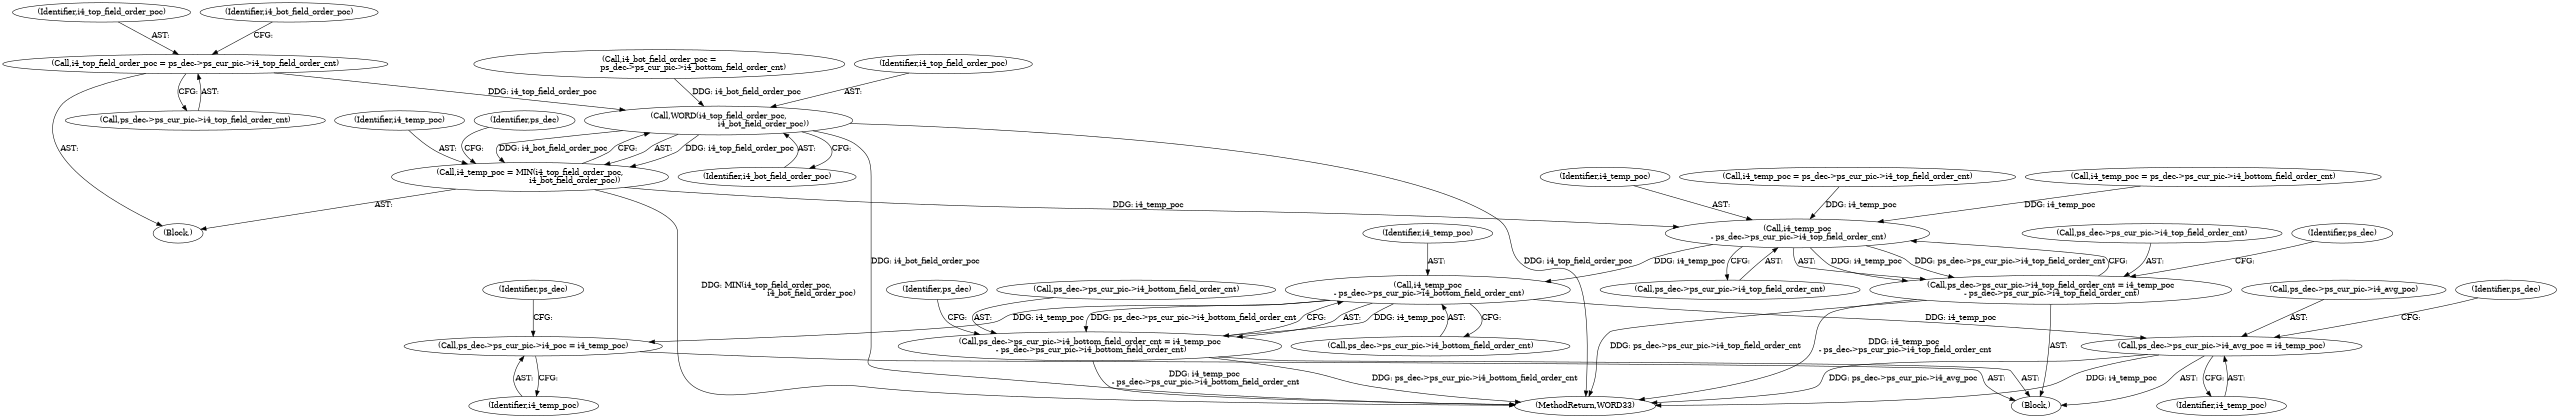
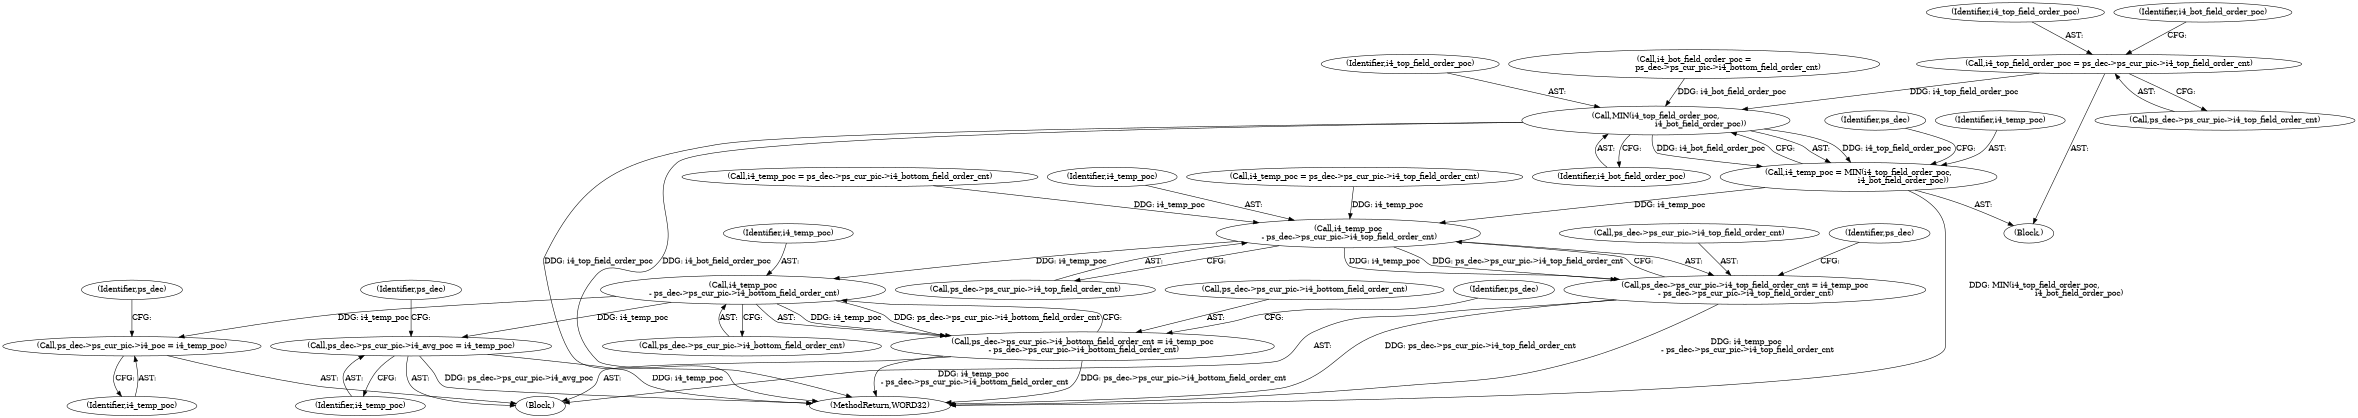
node "(Call,WORD(i4_top_field_order_poc, i4_bot_field_order_poc))": label "(Call,WORD(i4_top_field_order_poc, i4_bot_field_order_poc))" -> "(Call,MIN(i4_top_field_order_poc, i4_bot_field_order_poc))"
node "(Call,ps_dec->ps_cur_pic->i4_avg_poc)": removed
node "(MethodReturn,WORD33)": label "(MethodReturn,WORD33)" -> "(MethodReturn,WORD32)"
